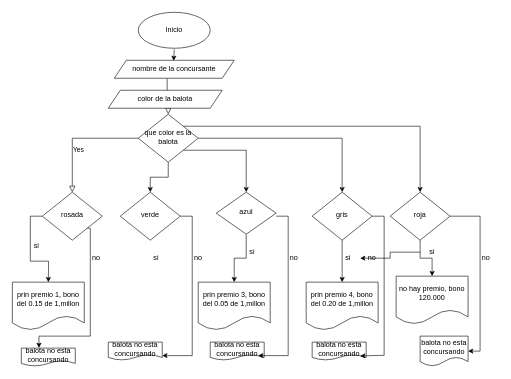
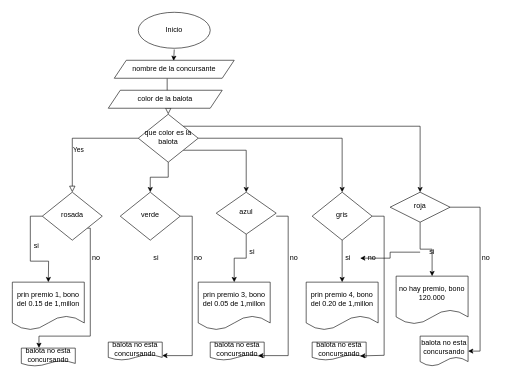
node "roja": size 60x48 -> 60x30
